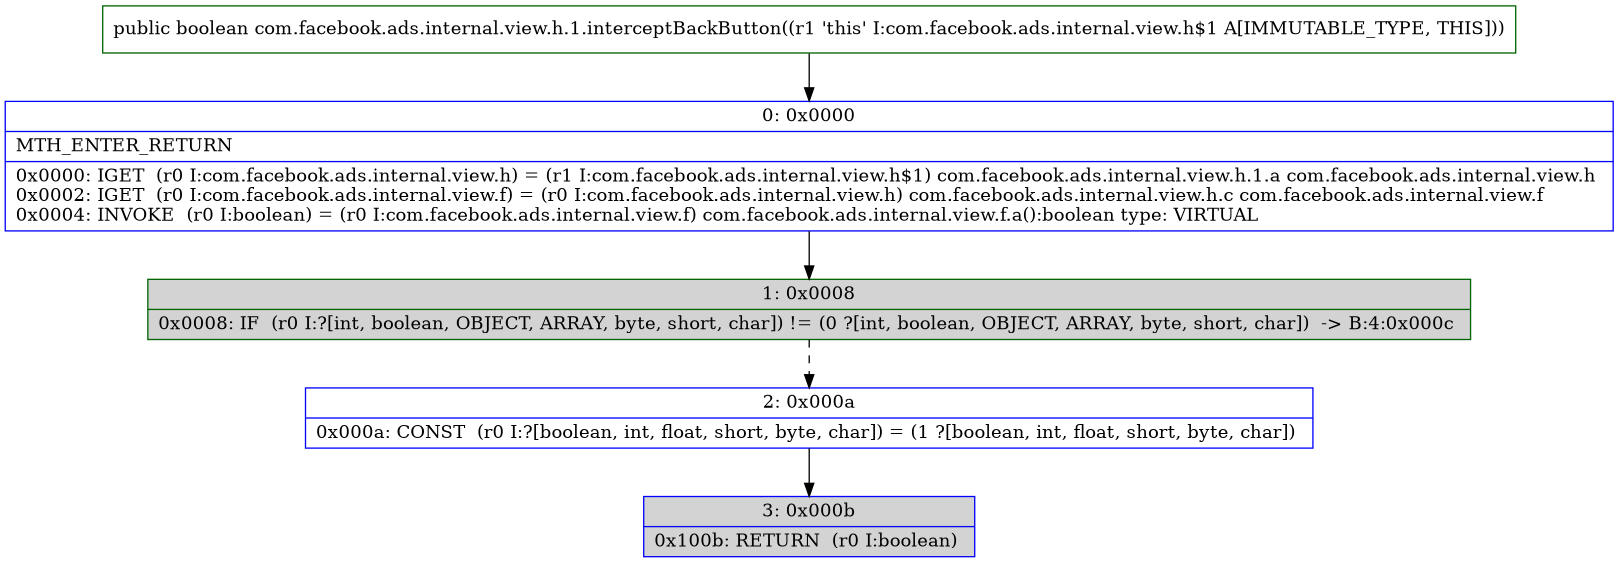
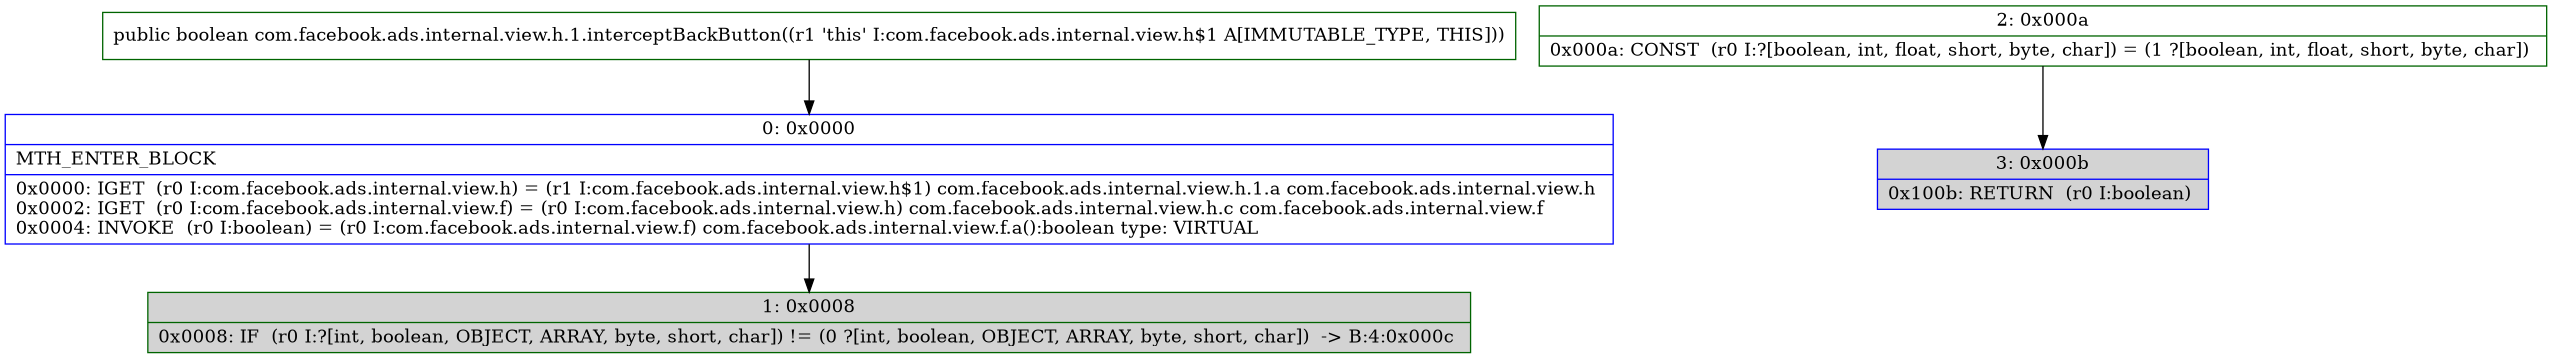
node "0: 0x0000": text "MTH_ENTER_RETURN" -> "MTH_ENTER_BLOCK"
edge "1: 0x0008" -> "2: 0x000a": removed
node "2: 0x000a": color blue -> darkgreen
